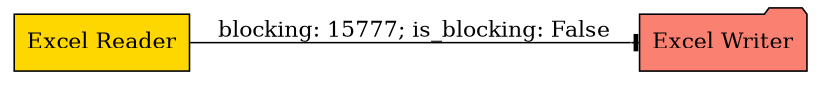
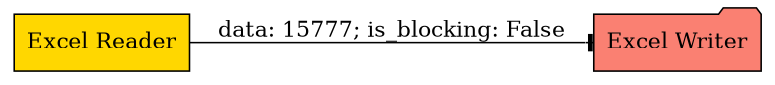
edge "Excel Reader" -> "Excel Writer": label "blocking: 15777; is_blocking: False" -> "data: 15777; is_blocking: False"
